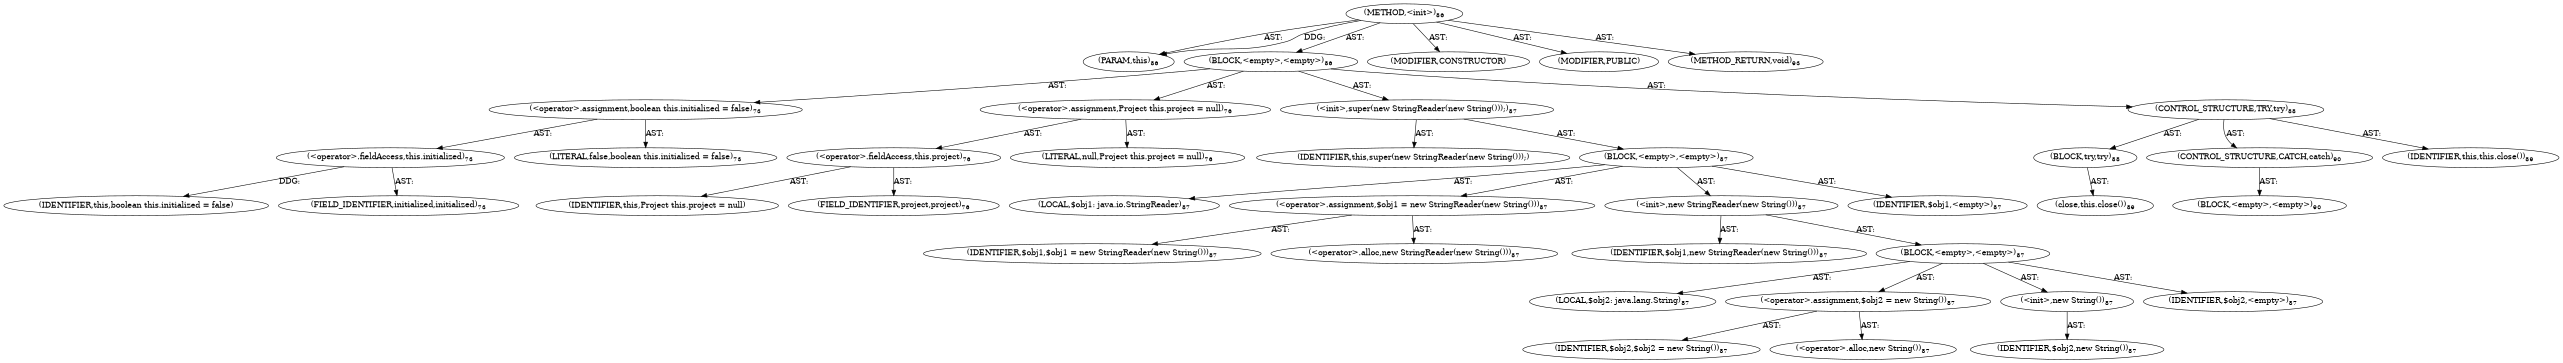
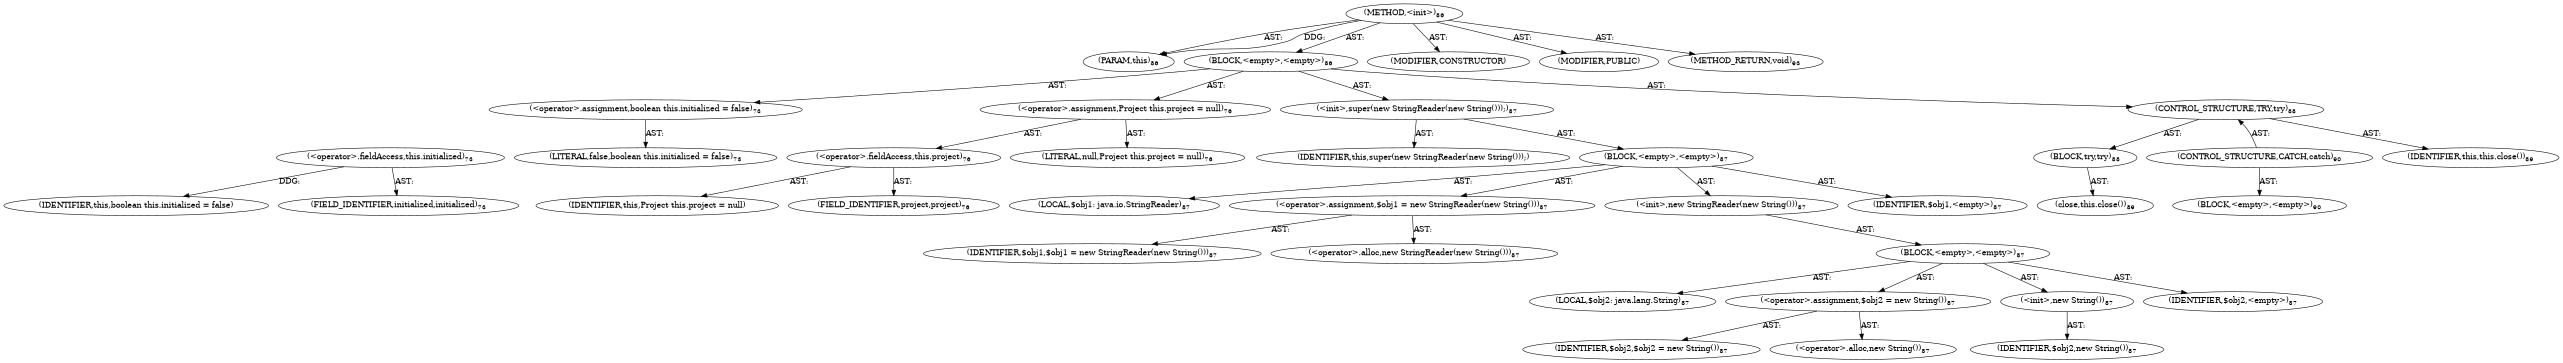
edge "(<operator>.assignment,boolean this.initialized = false)" -> "(<operator>.fieldAccess,this.initialized)": removed, label "AST:"
edge "(CONTROL_STRUCTURE,TRY,try)" -> "(CONTROL_STRUCTURE,CATCH,catch)": reversed
node "(IDENTIFIER,$obj1,new StringReader(new String()))": removed
